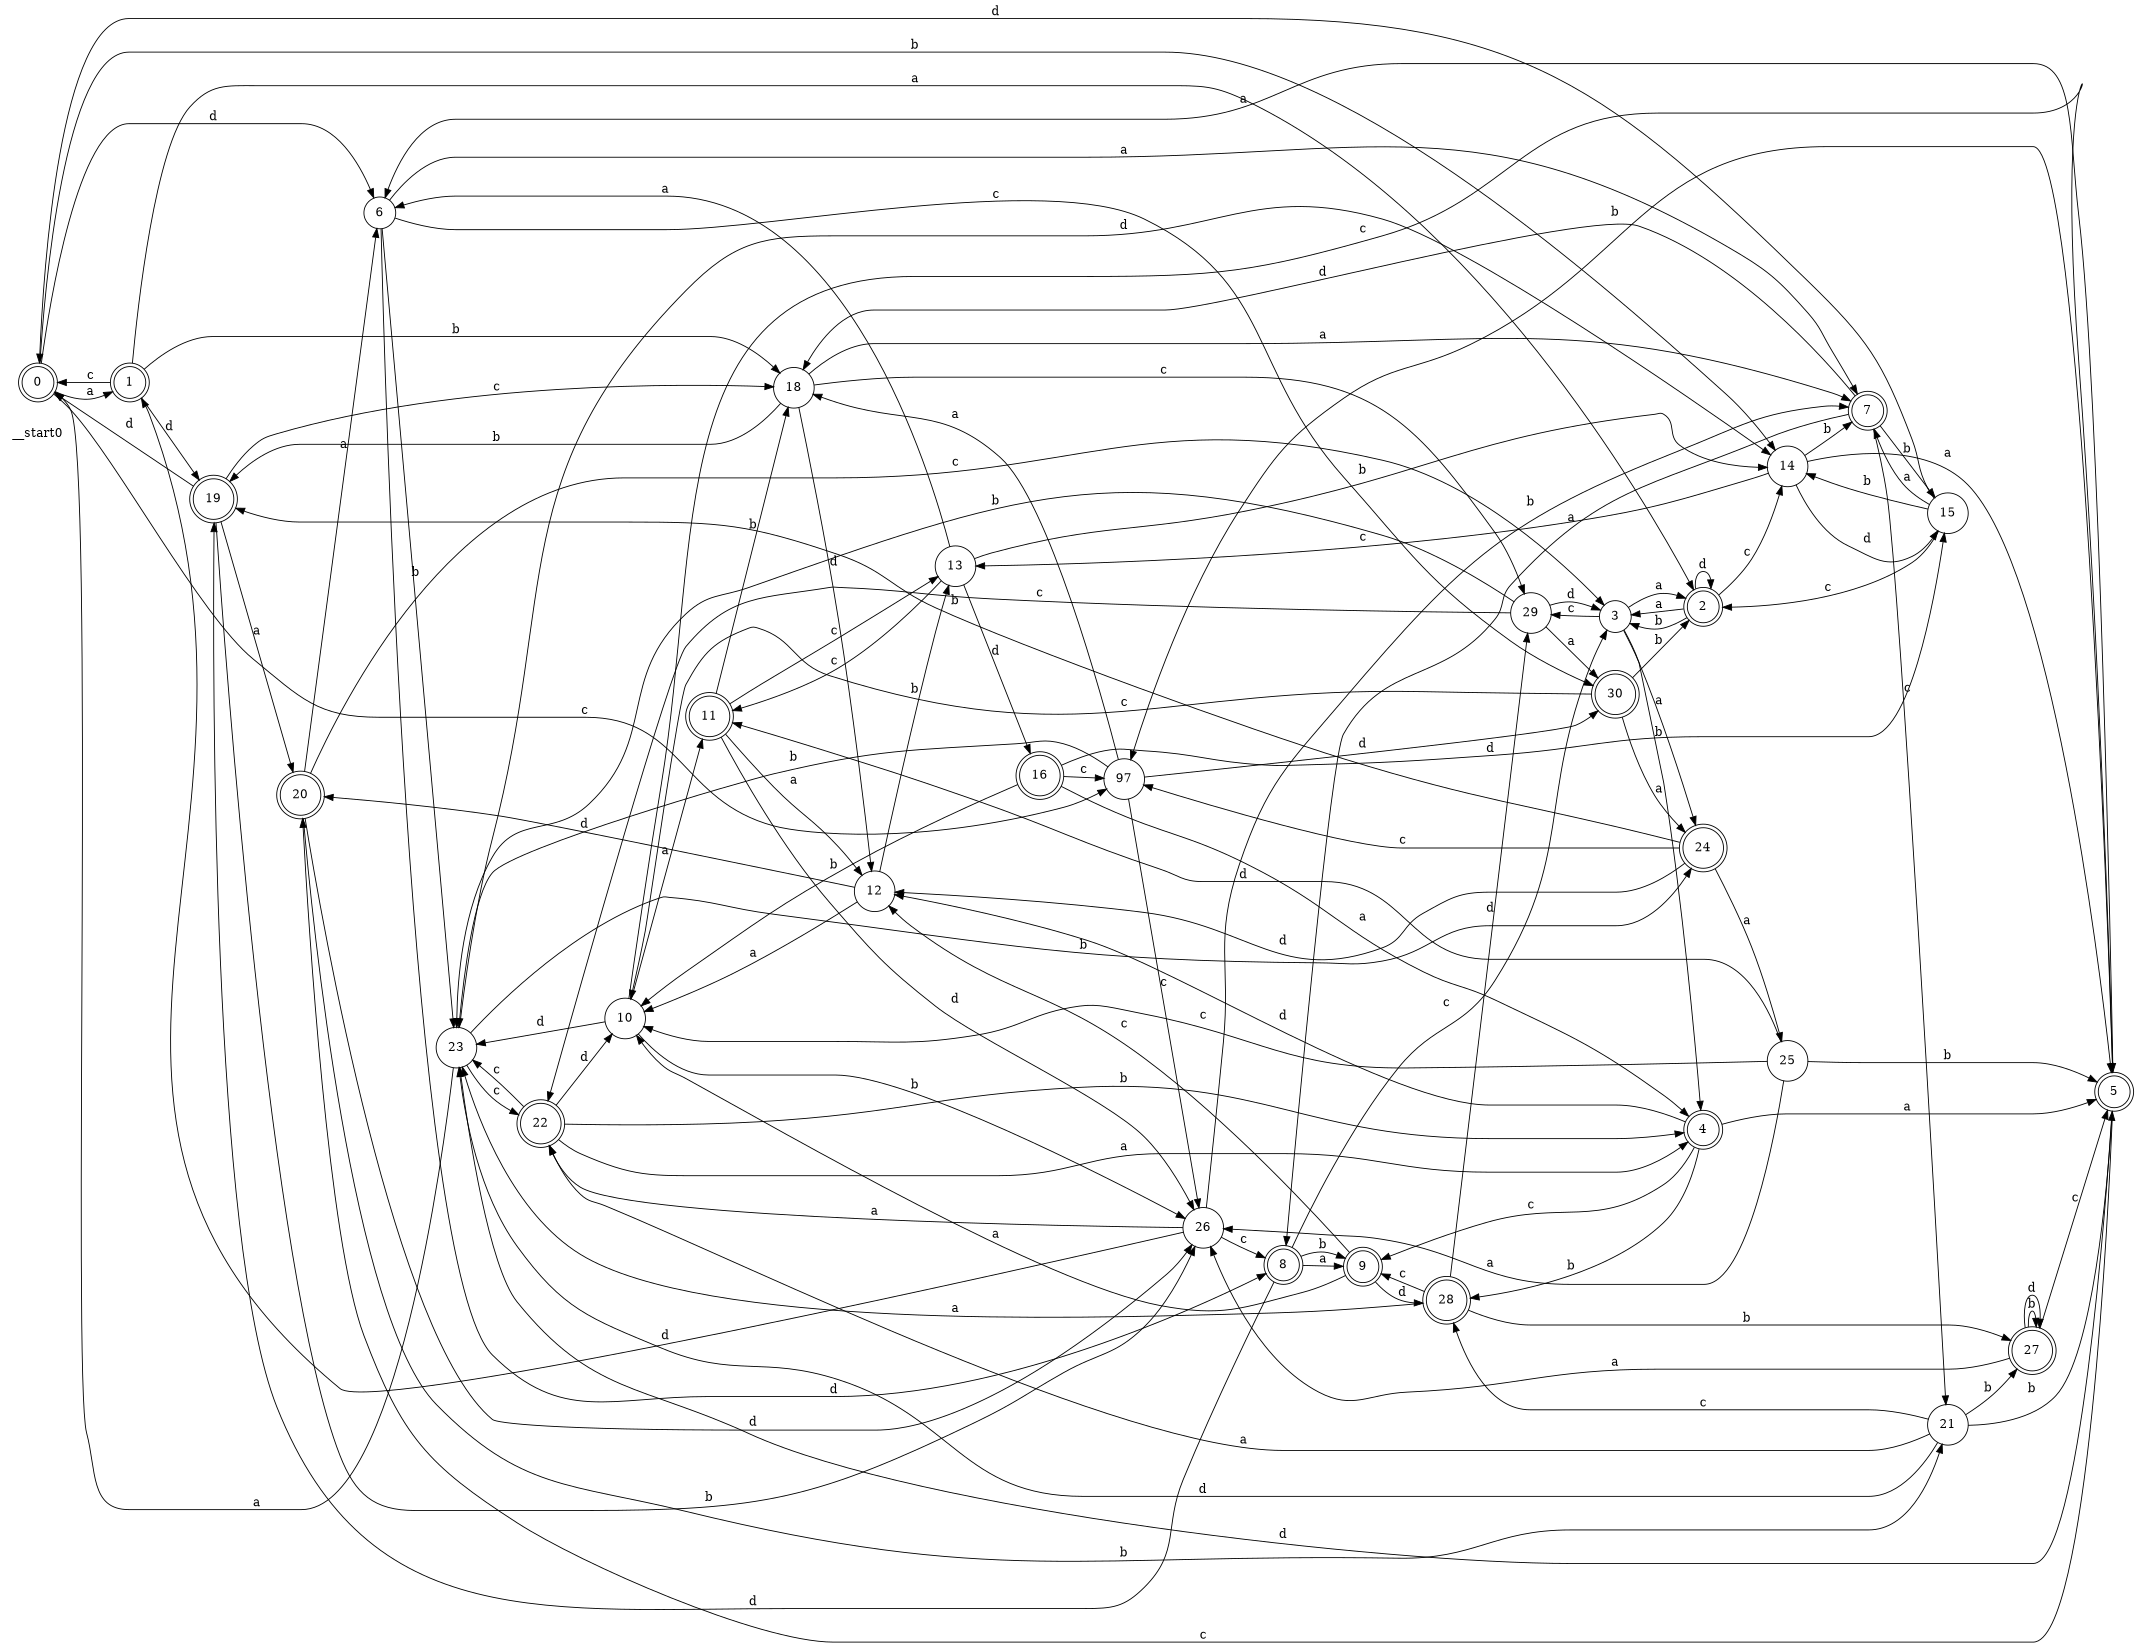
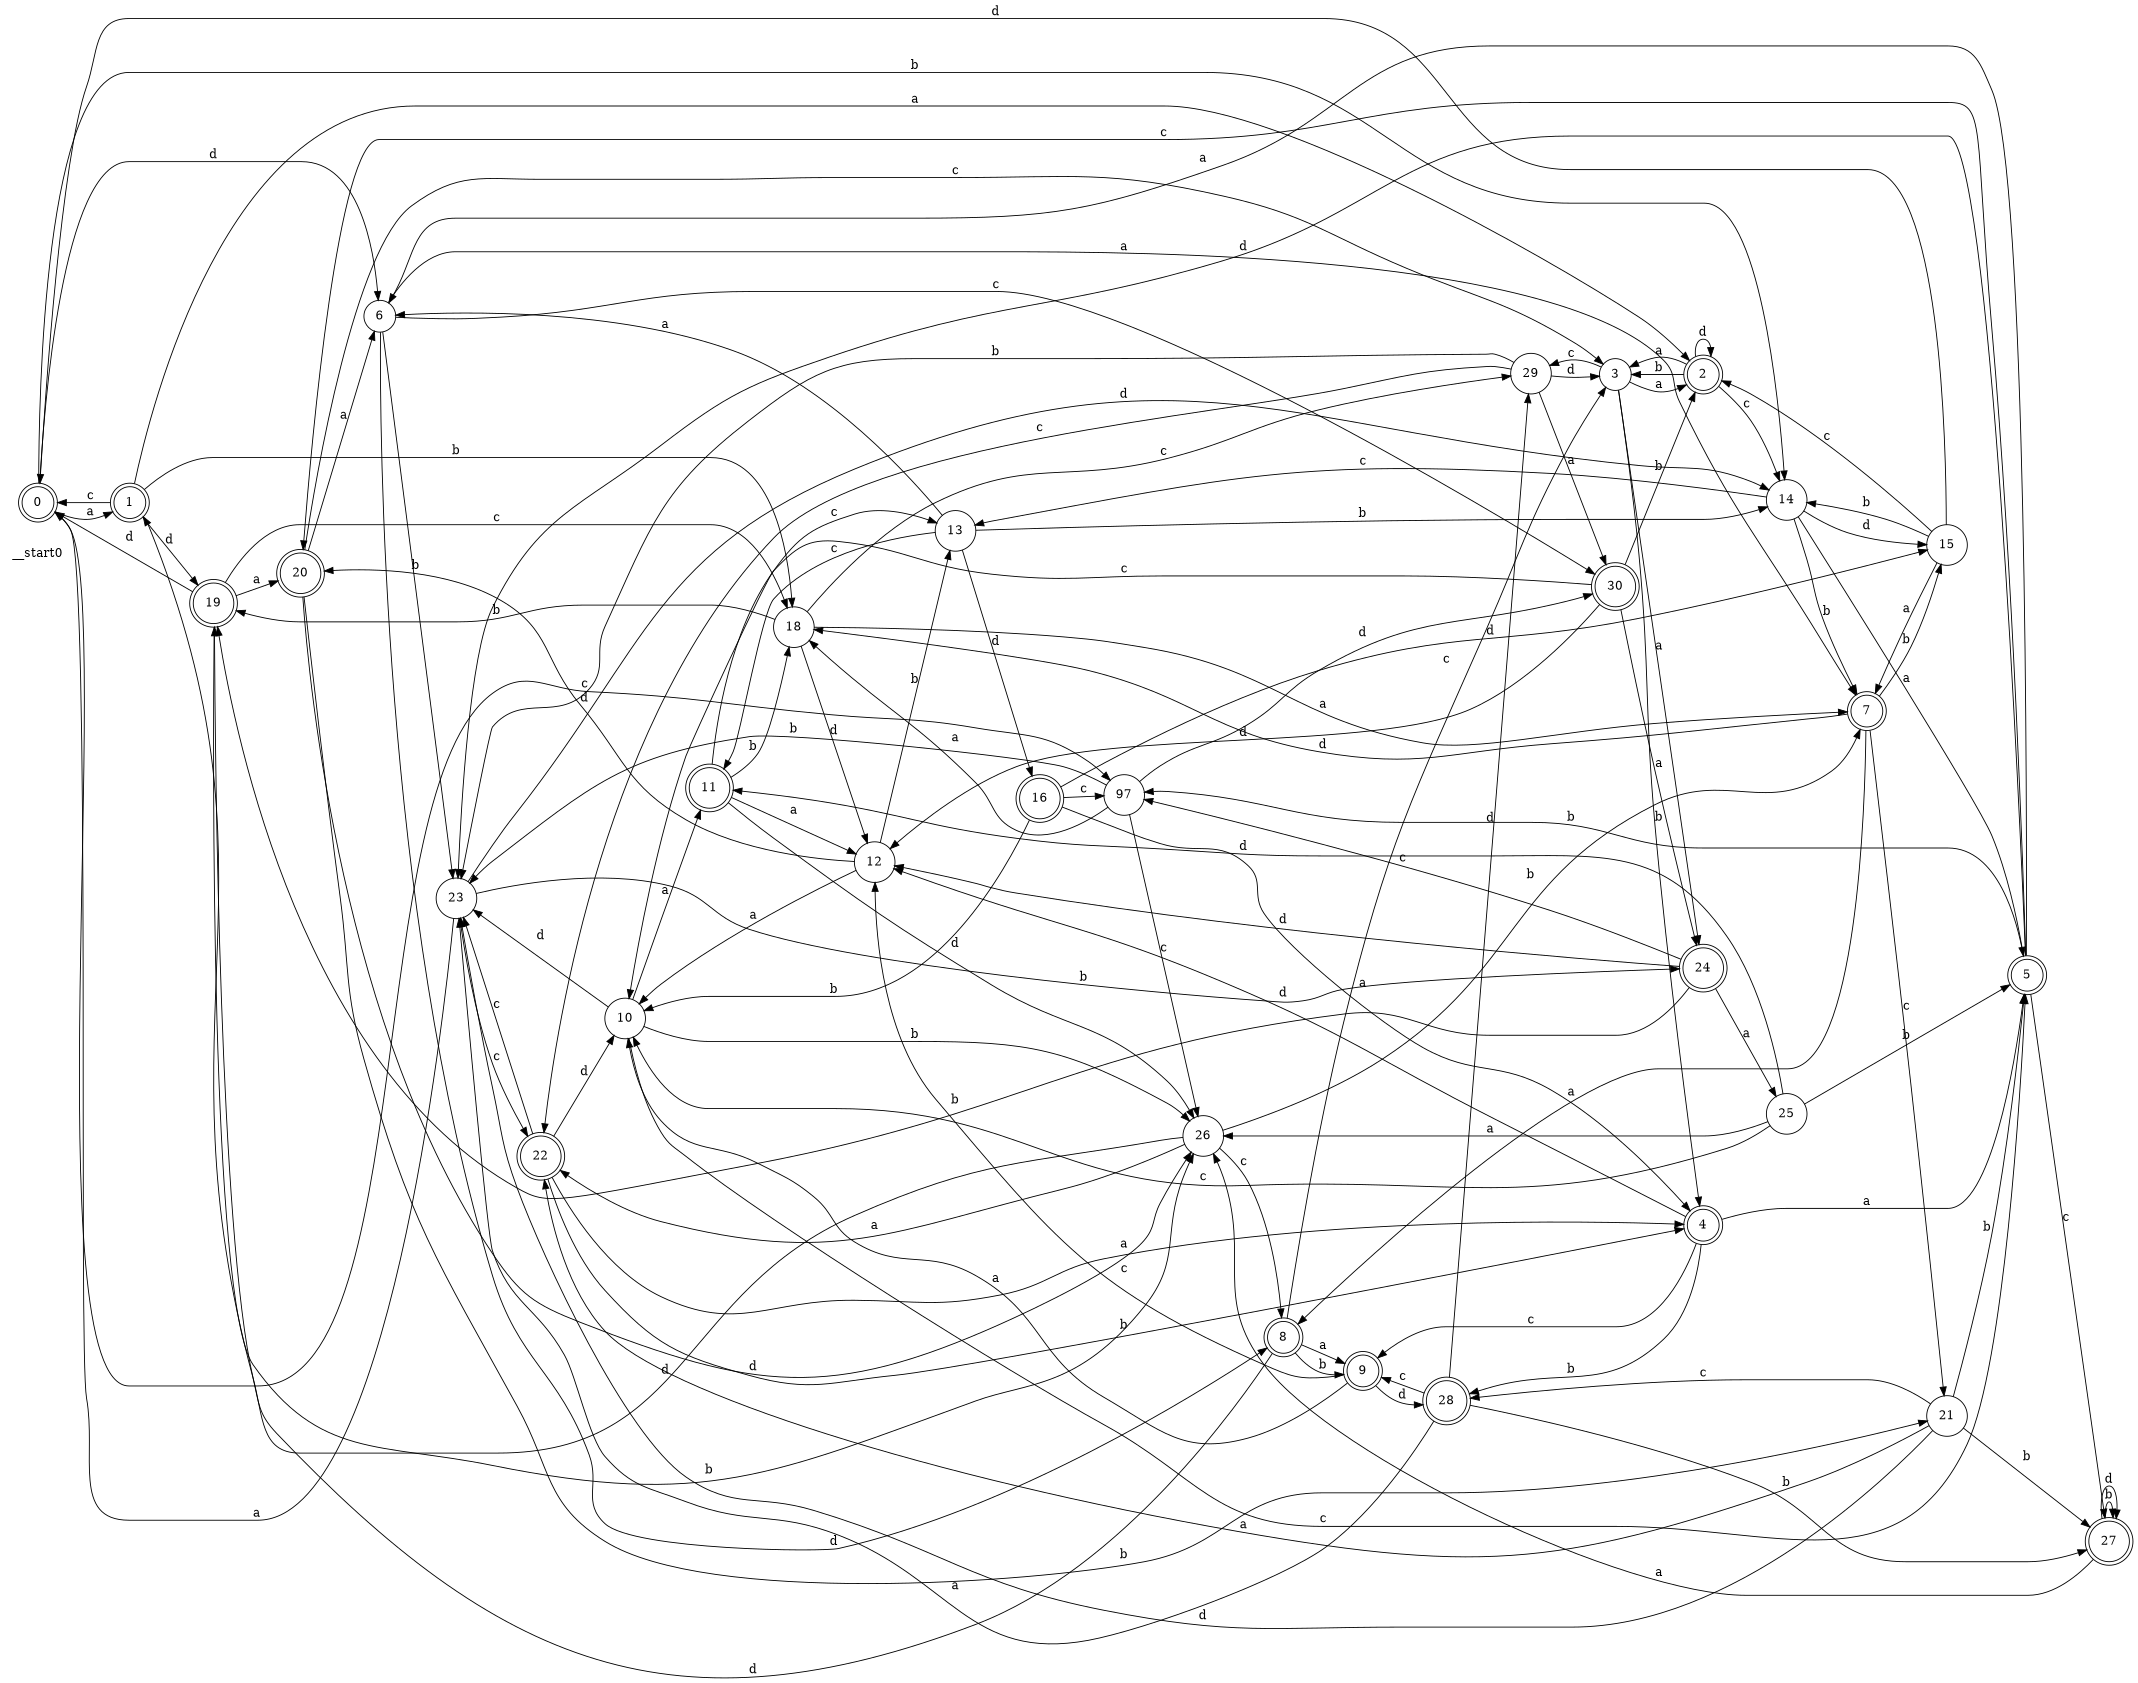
edge "30" -> "12": added, label "d"
edge "27" -> "5": reversed
